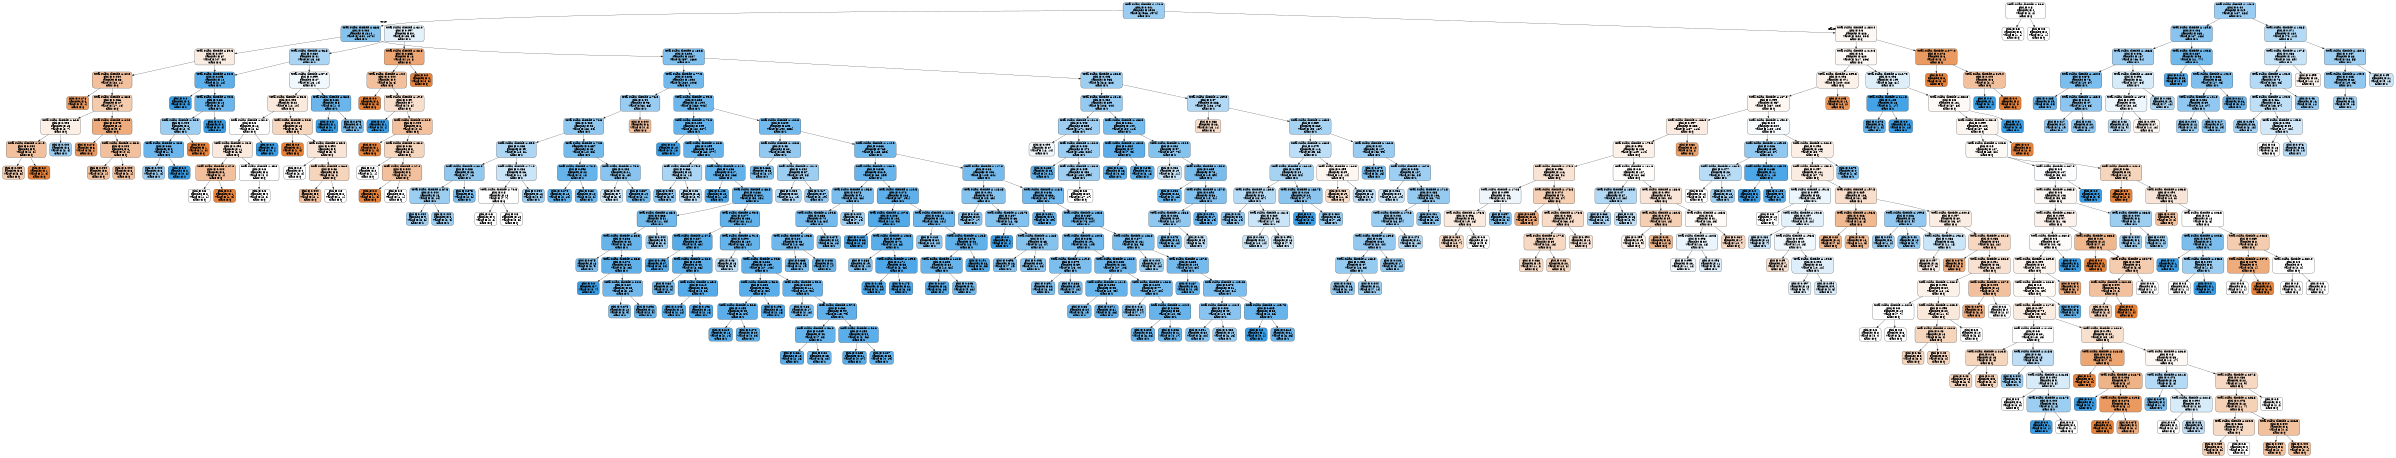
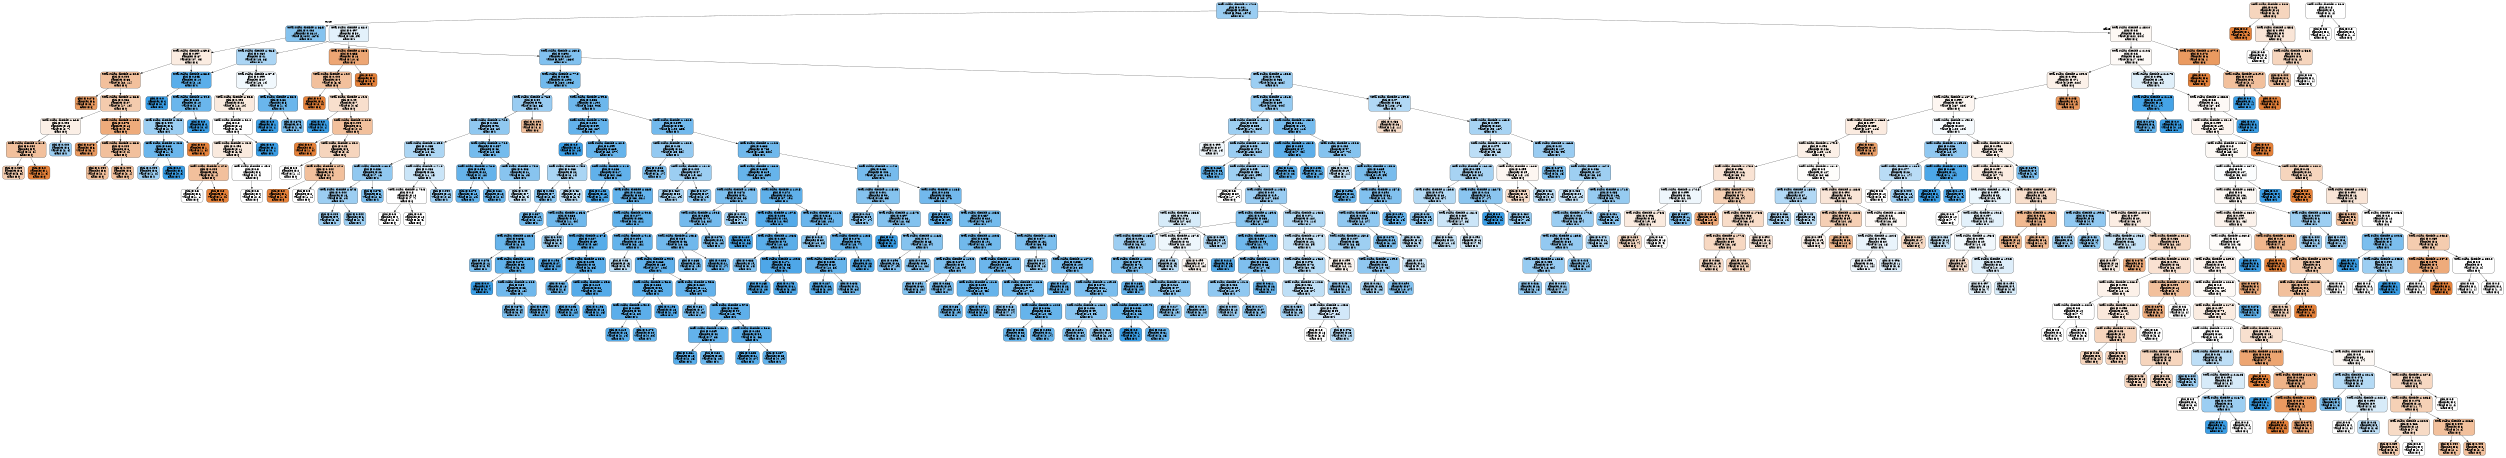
edge "total sulfur dioxide ≤ 136.5" -> "total sulfur dioxide ≤ 138.5": reversed
edge "total sulfur dioxide ≤ 53.5" -> "total sulfur dioxide ≤ 54.5": removed
edge "total sulfur dioxide ≤ 133.5" -> "total sulfur dioxide ≤ 143.5": added
edge "total sulfur dioxide ≤ 75.5" -> "gini = 0.337": now "gini = 0.408" -> "gini = 0.337"
node "gini = 0.394": added
